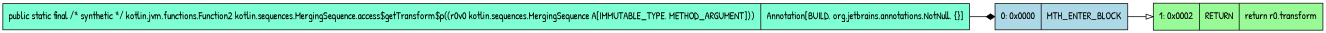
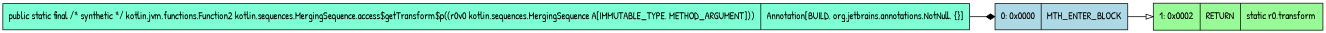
node "1: 0x0002": text "return r0.transform" -> "static r0.transform"
